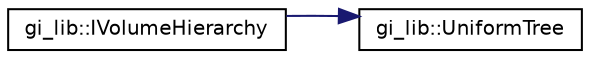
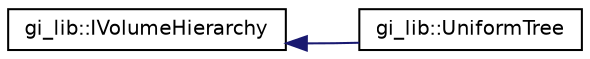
edge "gi_lib::IVolumeHierarchy" -> "gi_lib::UniformTree": reversed
